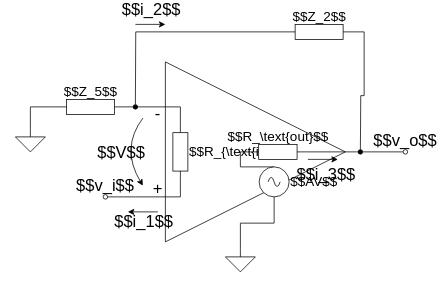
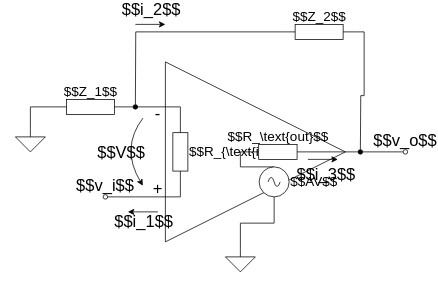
node "$$Z_5$$": label "$$Z_5$$" -> "$$Z_1$$"
